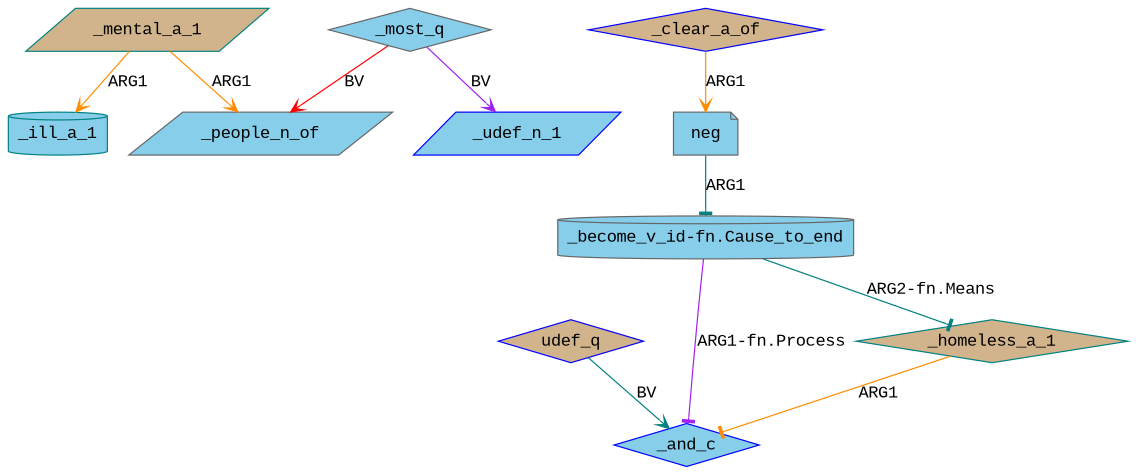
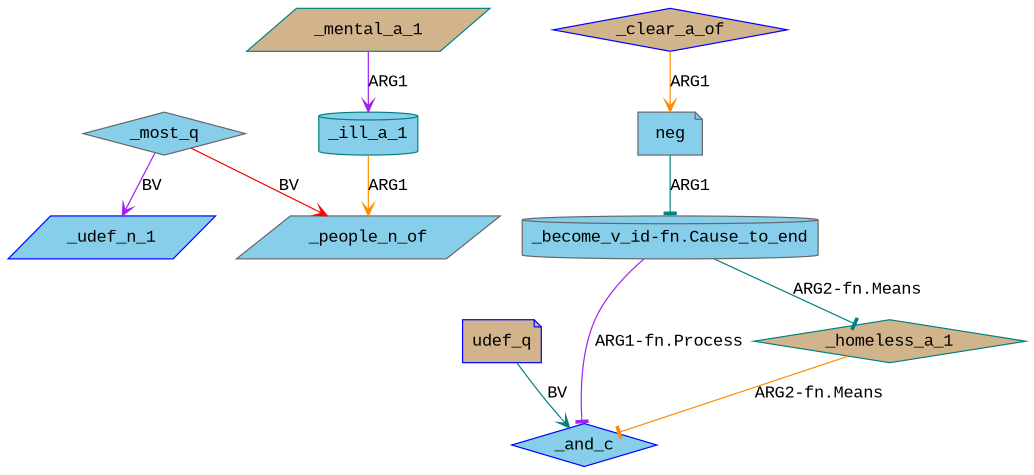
edge "_mental_a_1" -> "_ill_a_1": color darkorange -> purple
edge "_mental_a_1" -> "_people_n_of": now "_ill_a_1" -> "_people_n_of"
node "udef_q": shape diamond -> note
edge "_homeless_a_1" -> "_and_c": label "ARG1" -> "ARG2-fn.Means"
